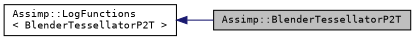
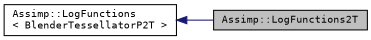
node "Assimp::BlenderTessellatorP2T": label "Assimp::BlenderTessellatorP2T" -> "Assimp::LogFunctions2T"
